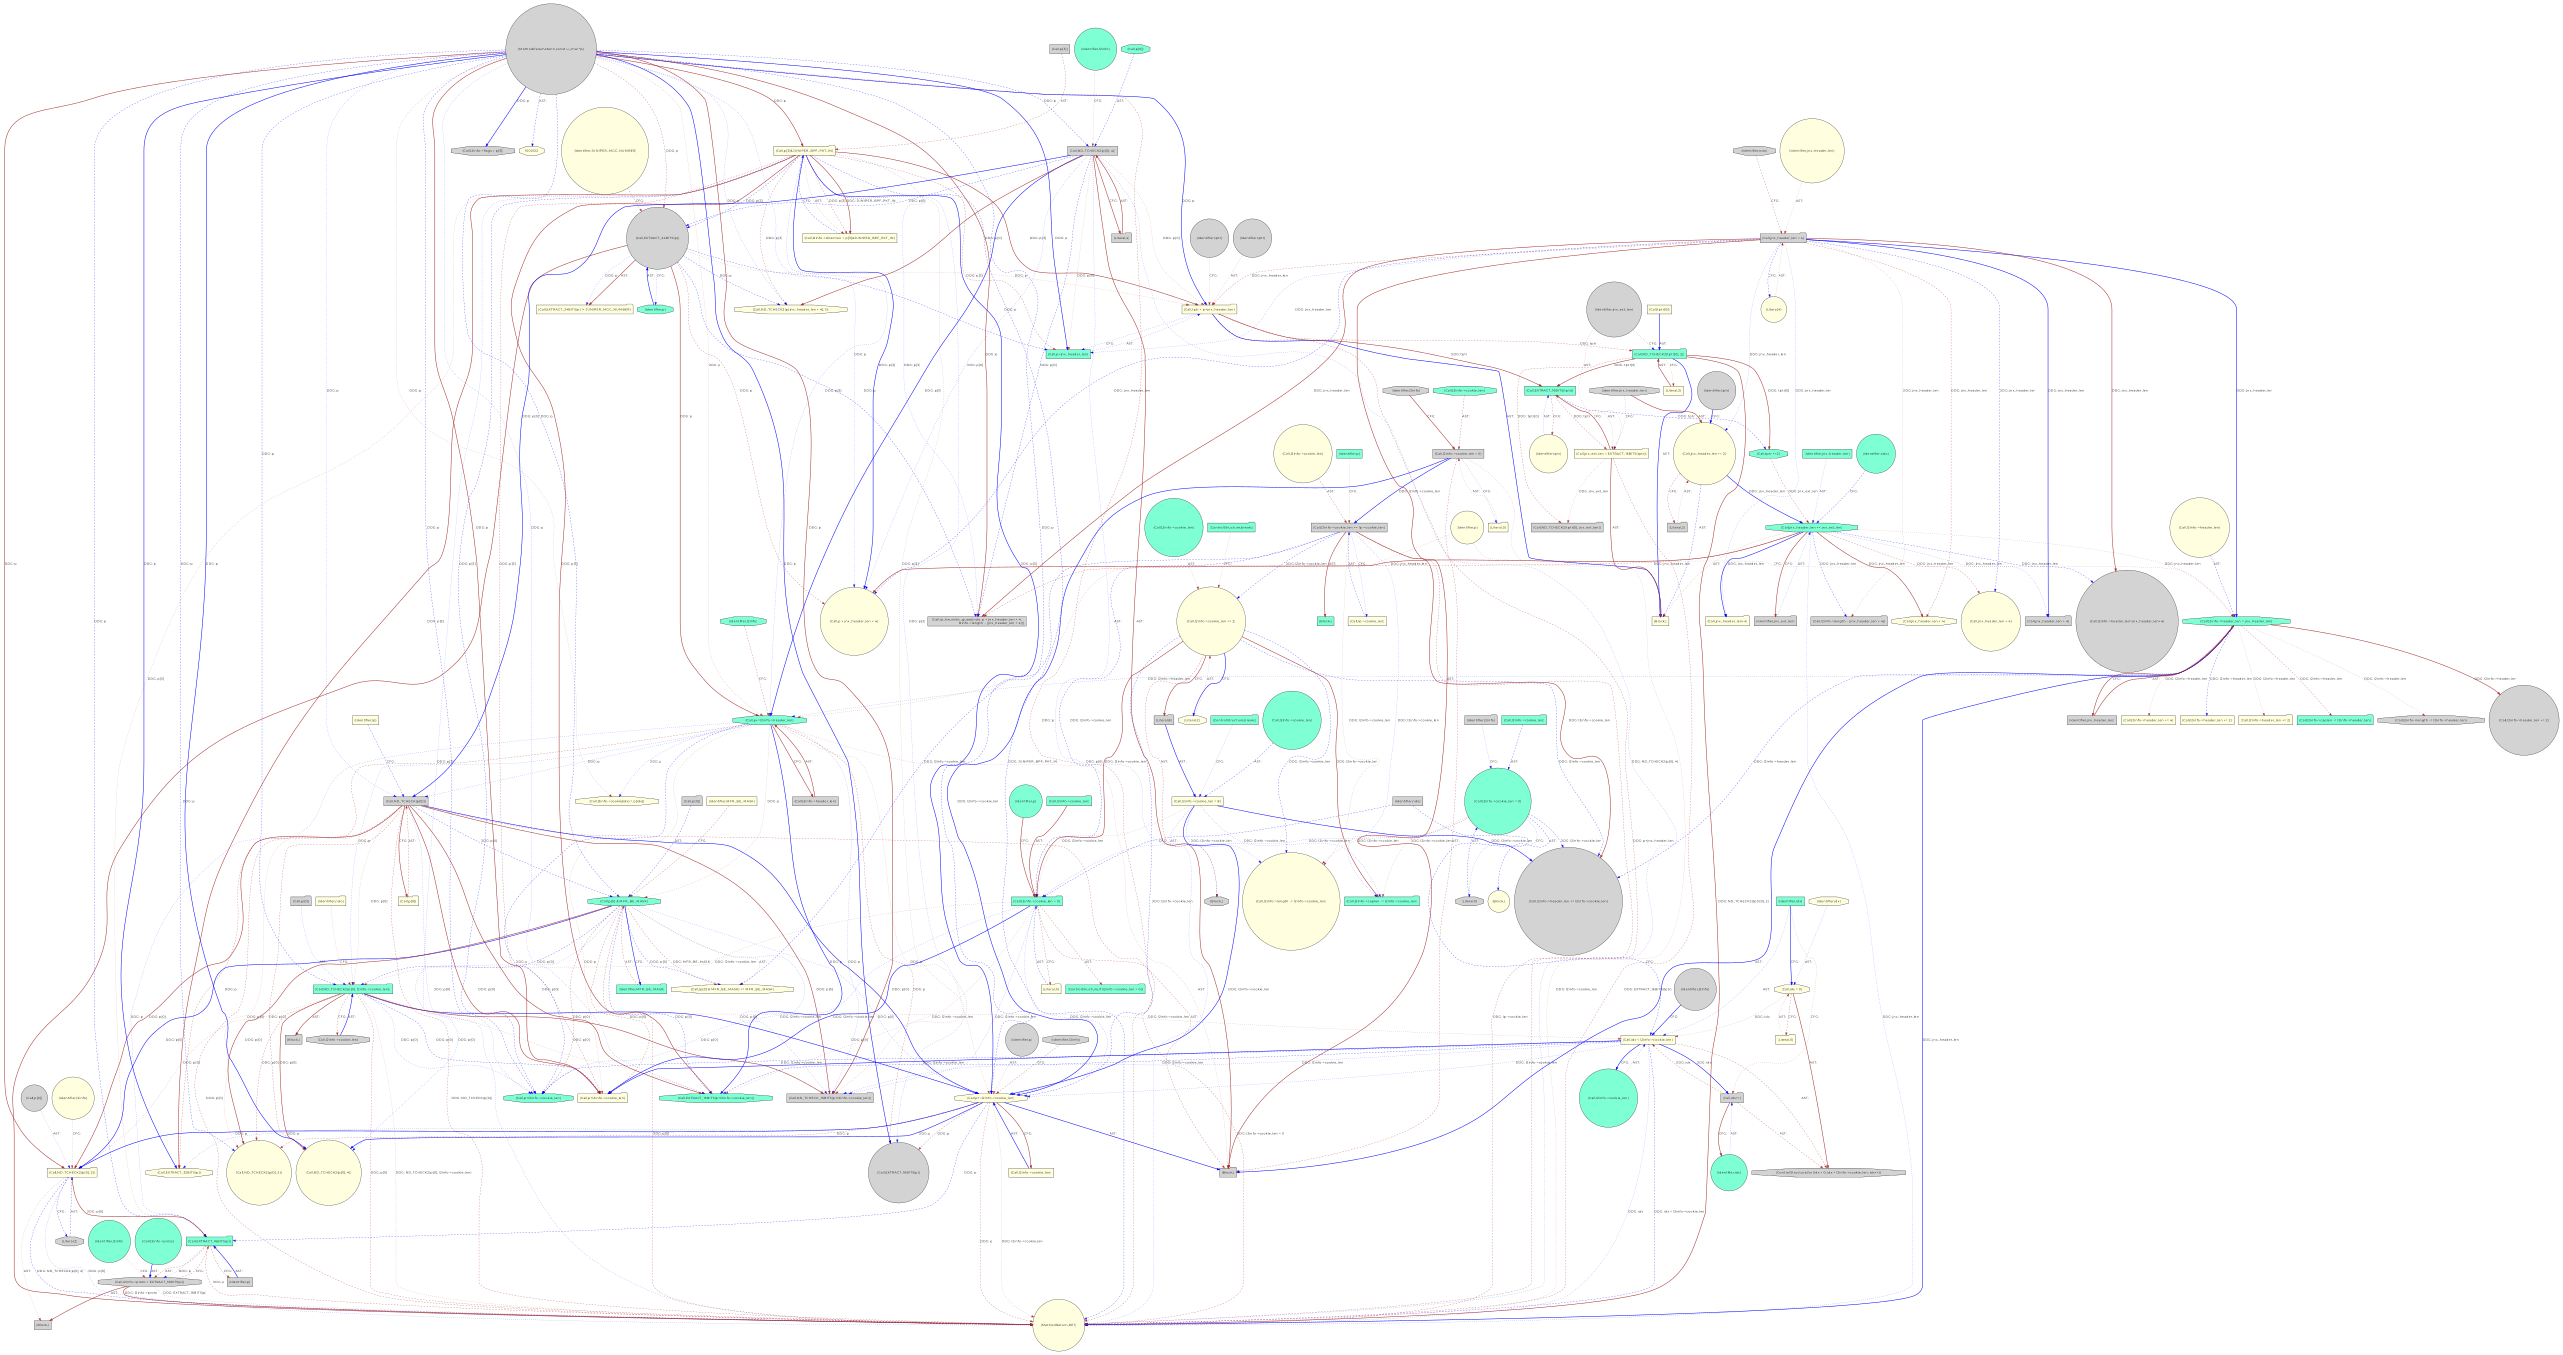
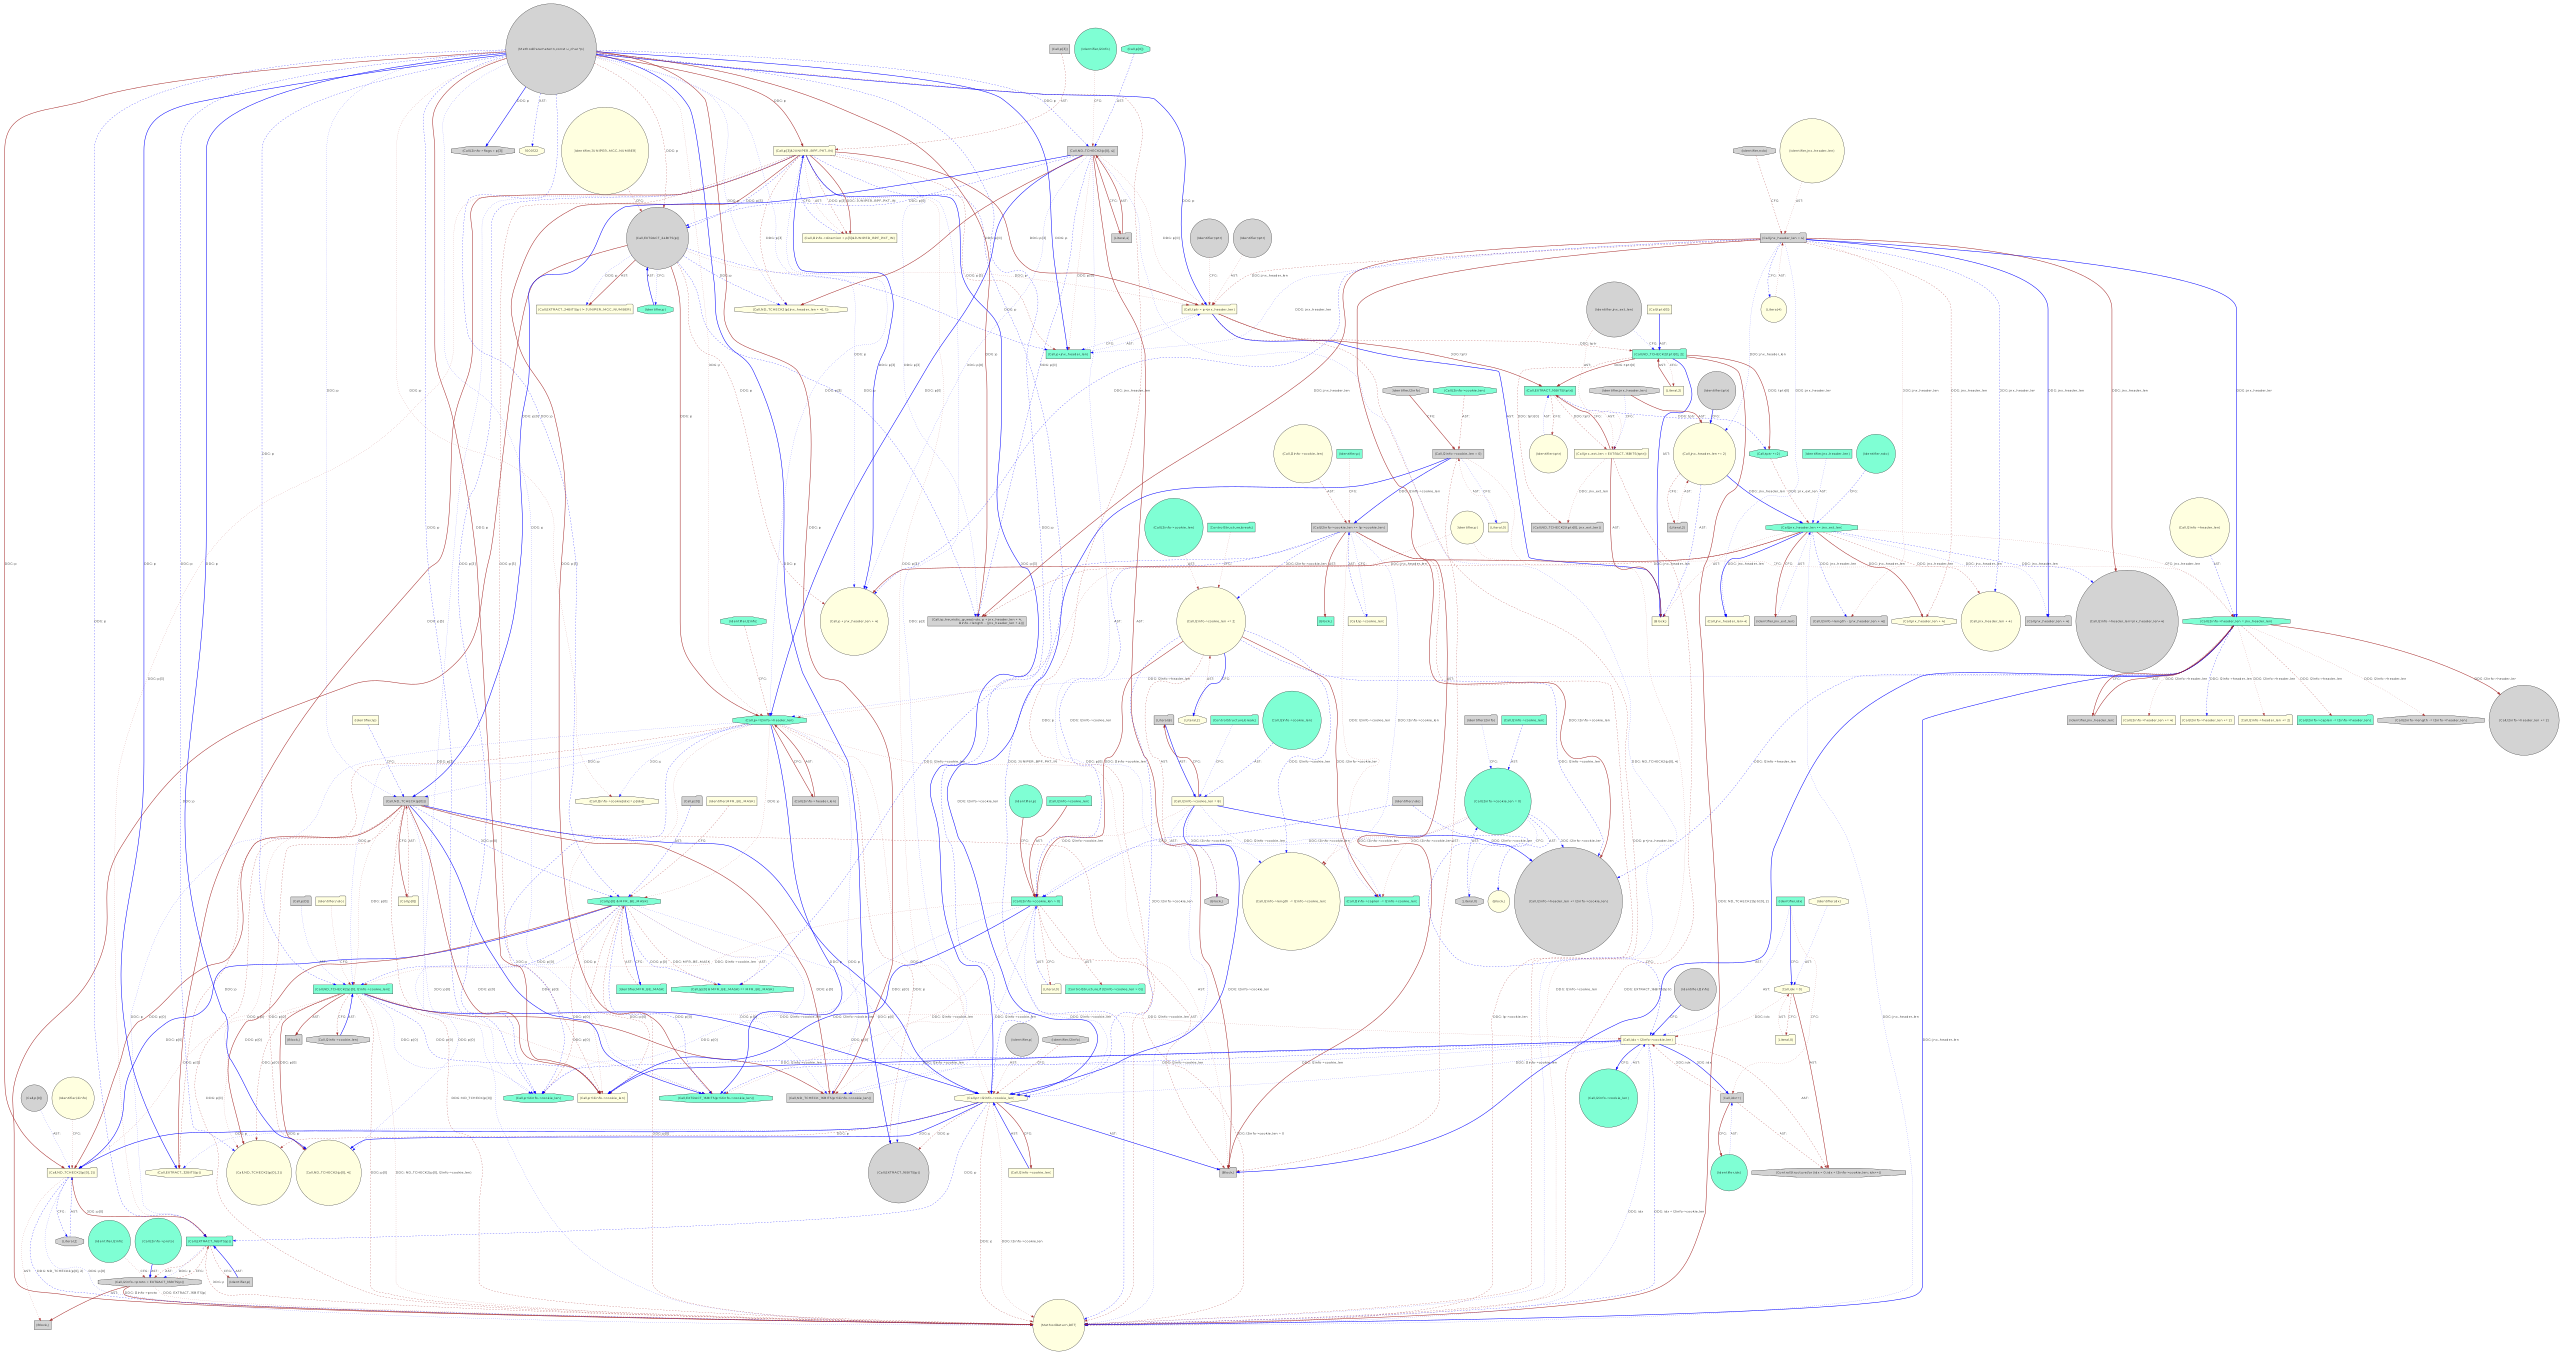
edge "(Call,jnx_header_len += jnx_ext_len)" -> "(Call,l2info->header_len = jnx_header_len)": label "DDG: jnx_header_len" -> "CFG: jnx_header_len"
edge "(Call,l2info->cookie_len += 2)" -> "(Literal,8)": now "(Call,l2info->cookie_len = 8)" -> "(Literal,8)"
node "(Call,(p[0] & MFR_BE_MASK) == MFR_BE_MASK)": fillcolor lightyellow -> aquamarine
edge "(Call,ND_TCHECK(p[0]))" -> "(Call,EXTRACT_16BITS(p+l2info->cookie_len))": color brown -> blue
